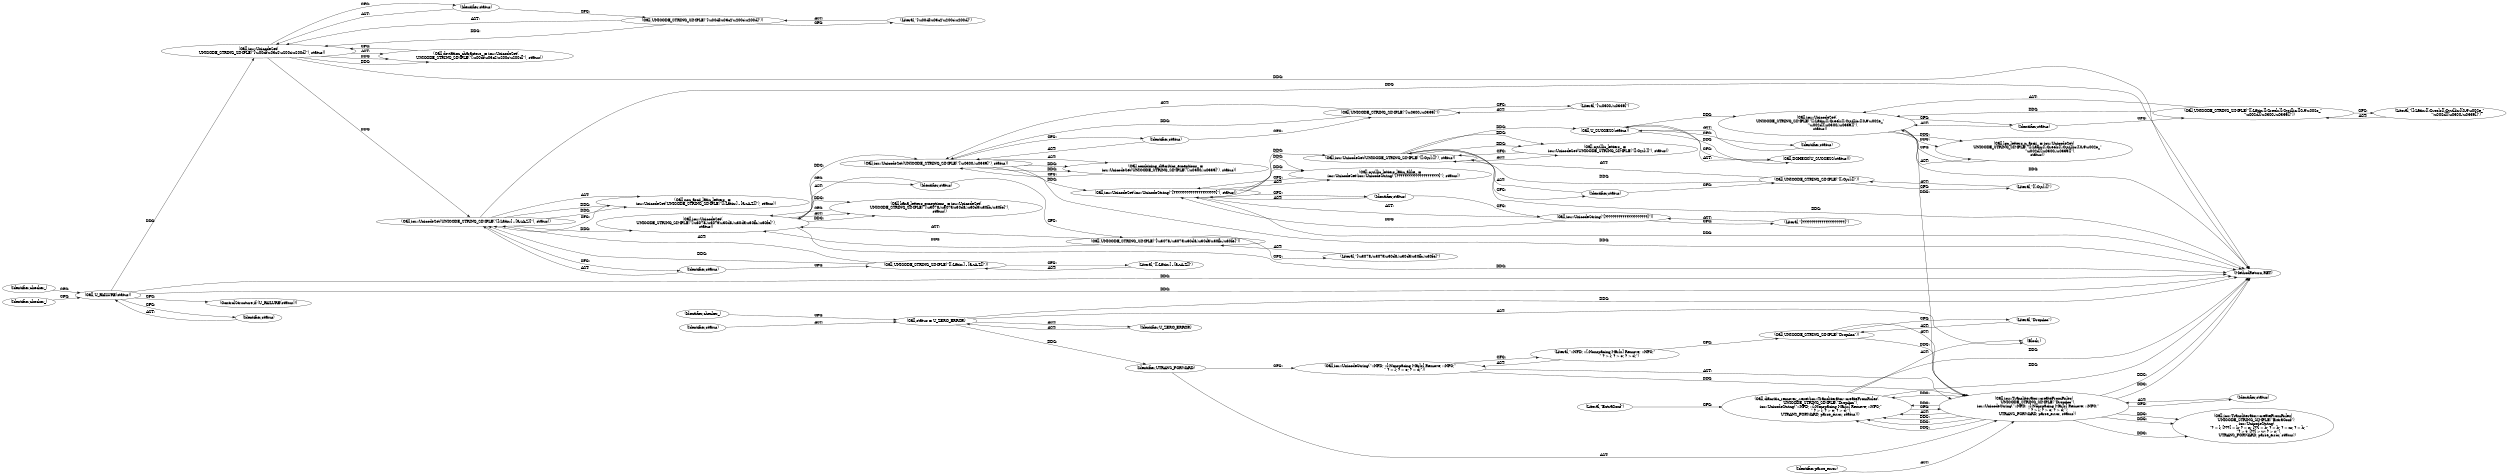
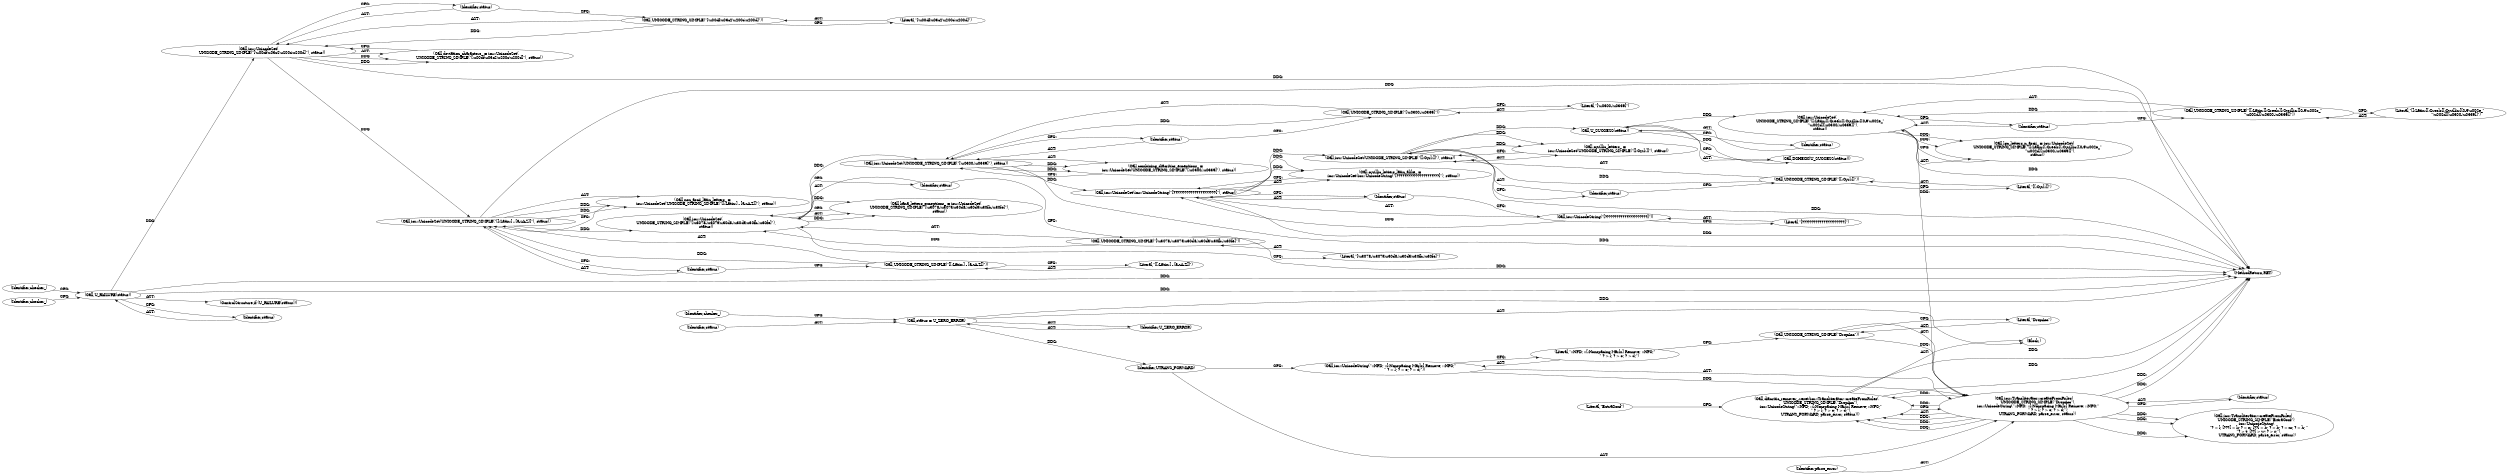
edge "(Call,U_FAILURE(status))" -> "(ControlStructure,if (U_FAILURE(status)))": label "CFG: " -> "AST: "
